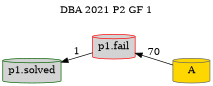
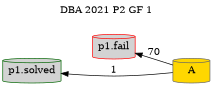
edge "p1.fail" -> "p1.solved": now "A" -> "p1.solved"
